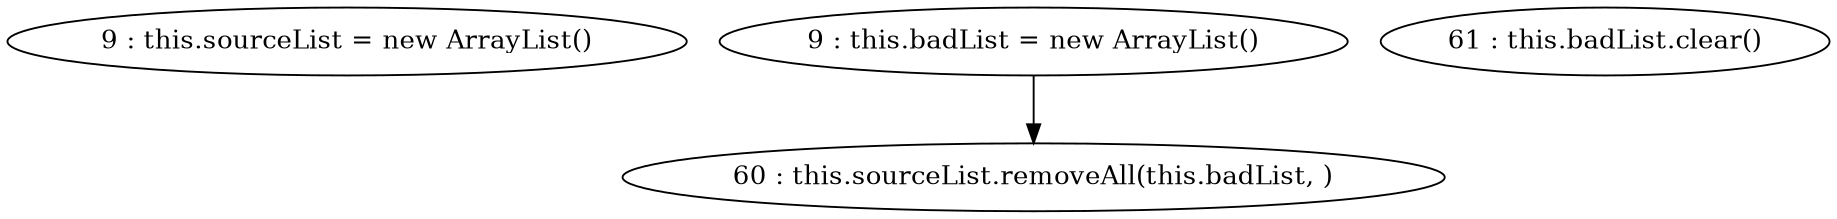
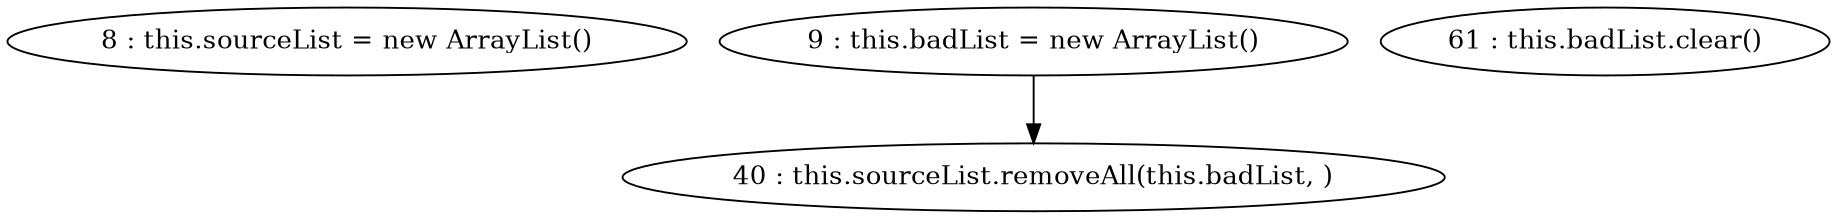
node "9 : this.sourceList = new ArrayList()": label "9 : this.sourceList = new ArrayList()" -> "8 : this.sourceList = new ArrayList()"
node "60 : this.sourceList.removeAll(this.badList, )": label "60 : this.sourceList.removeAll(this.badList, )" -> "40 : this.sourceList.removeAll(this.badList, )"
